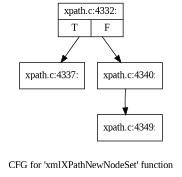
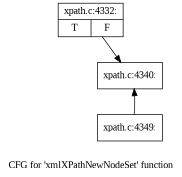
node "xpath.c:4337:": removed
edge "xpath.c:4340:" -> "xpath.c:4349:": reversed
